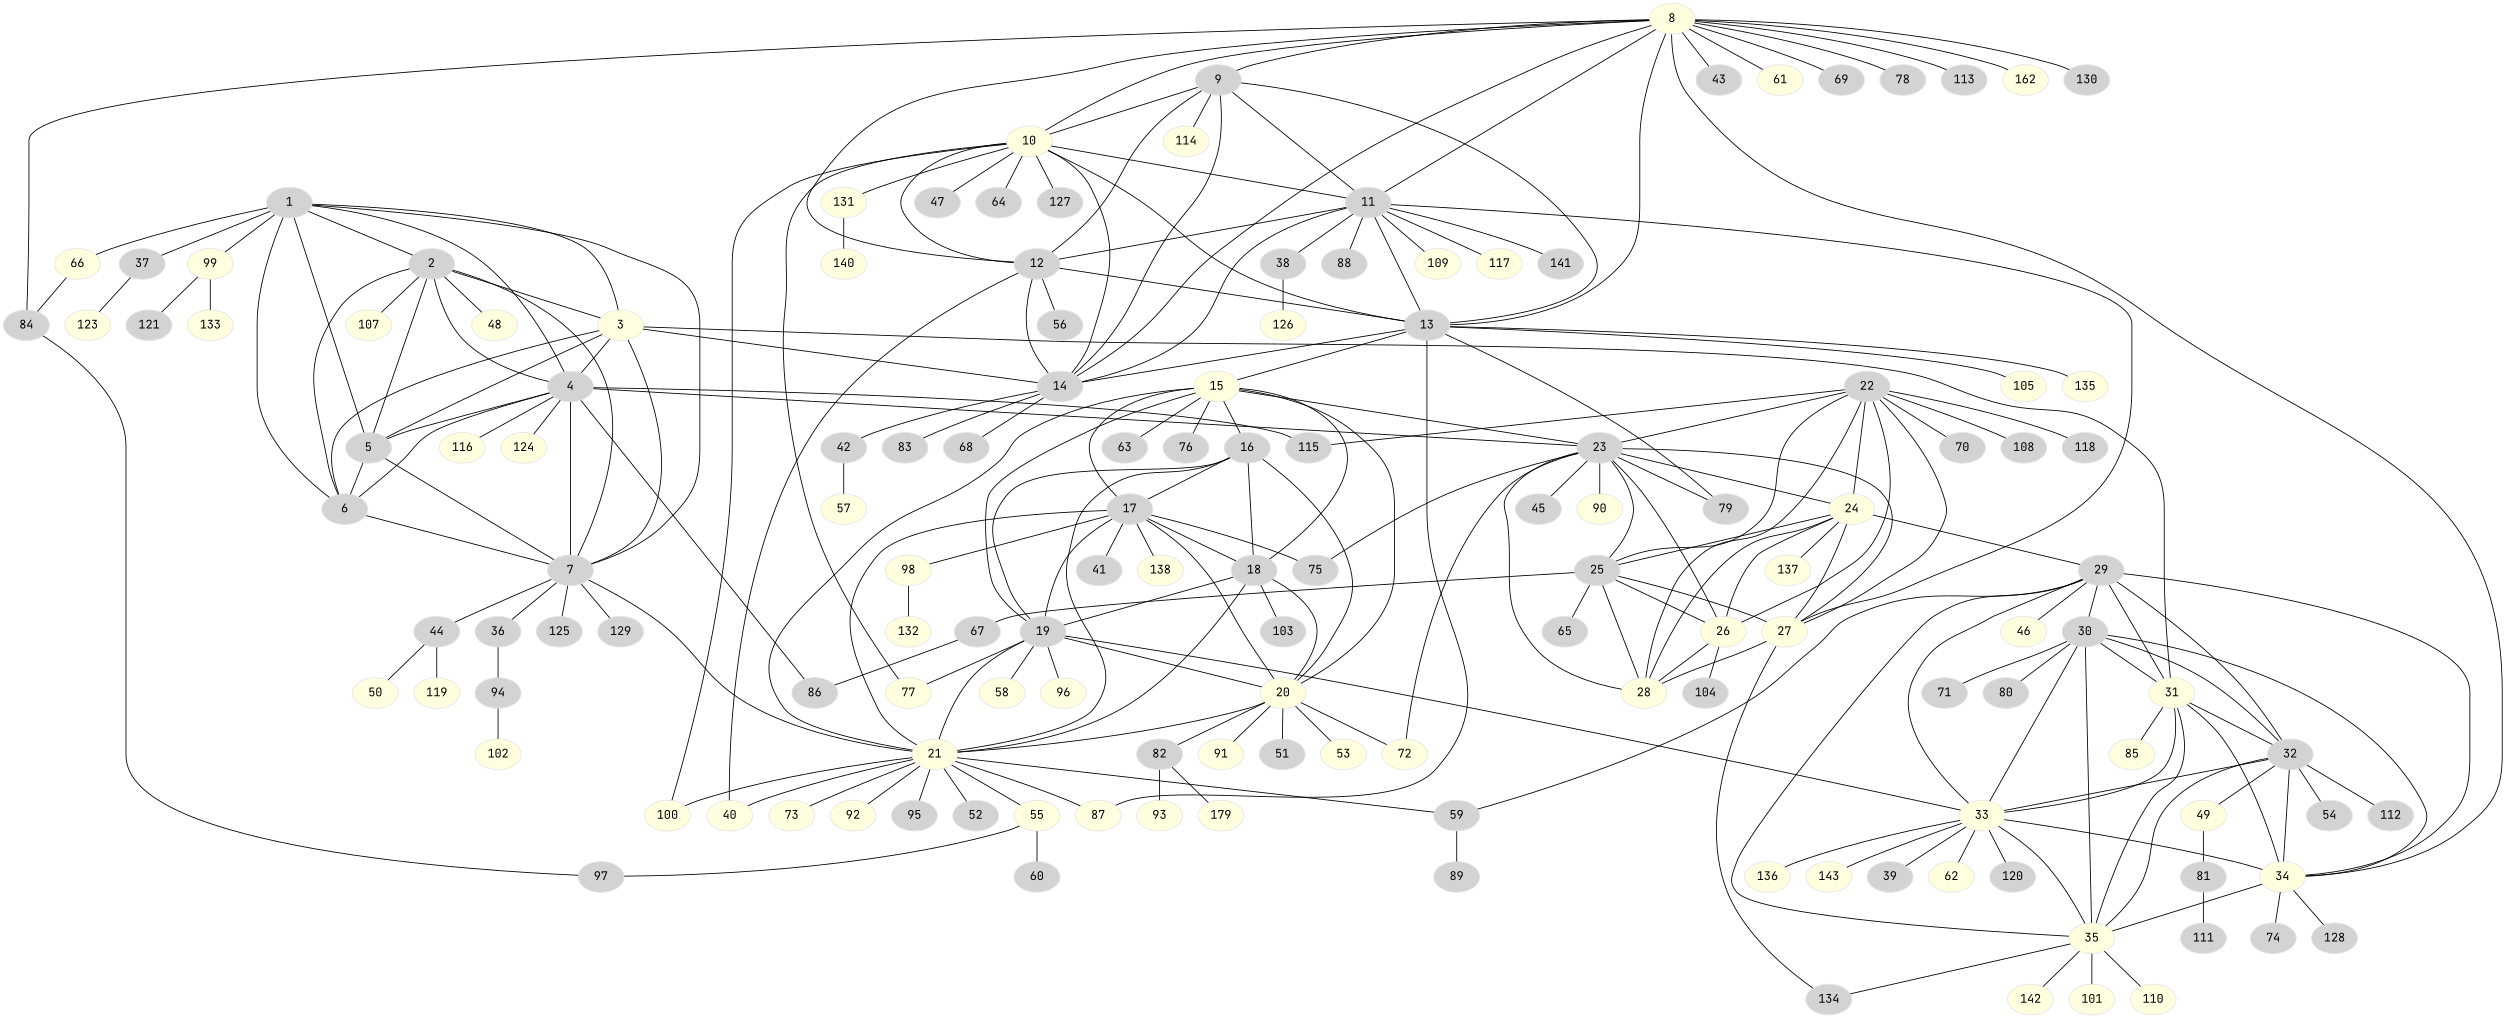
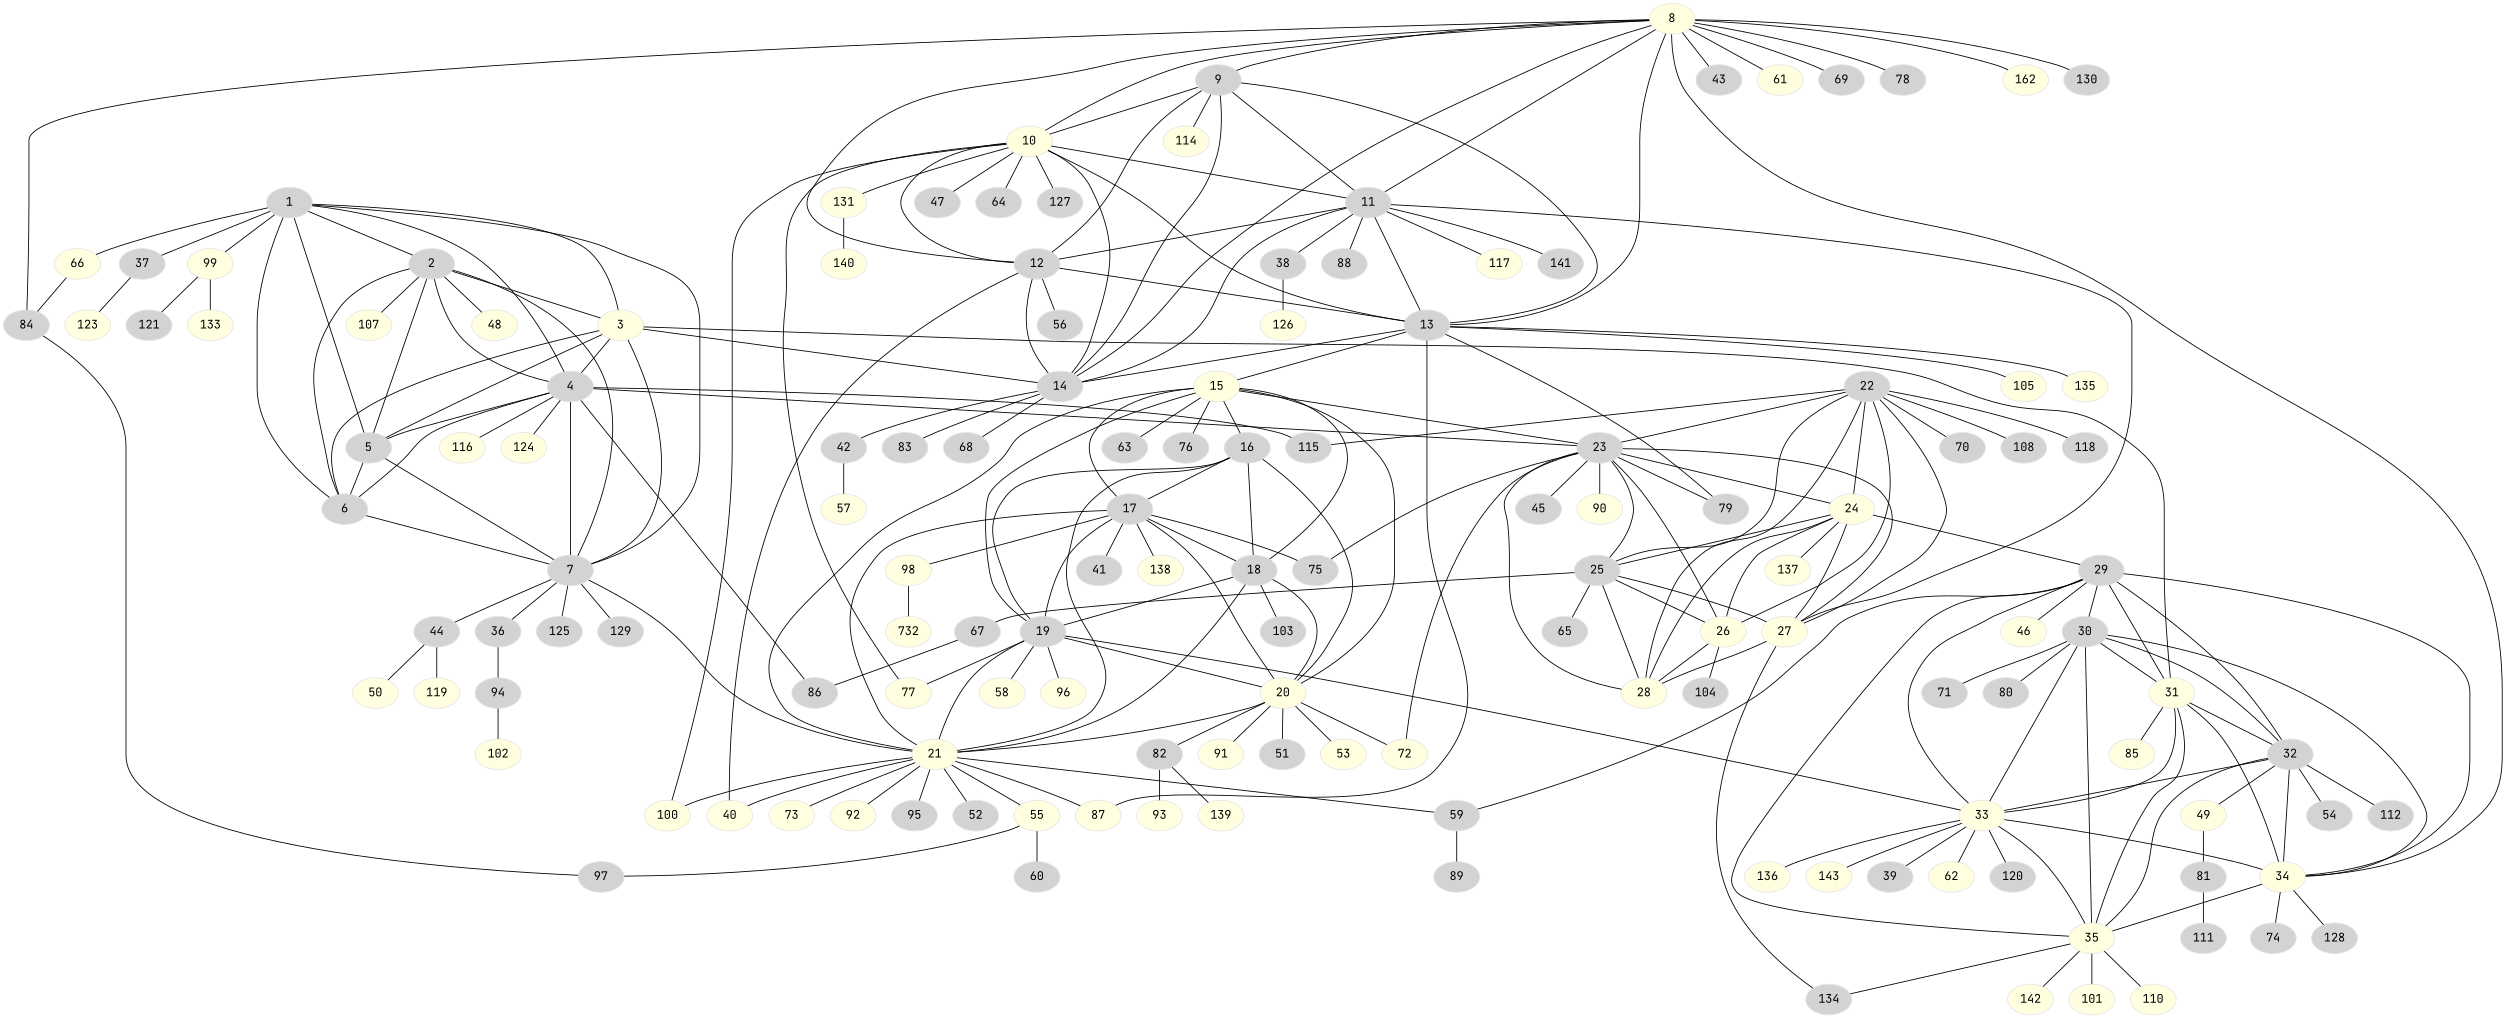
node "113": removed
node "109": removed
node "132": label "132" -> "732"
node "179": label "179" -> "139"
